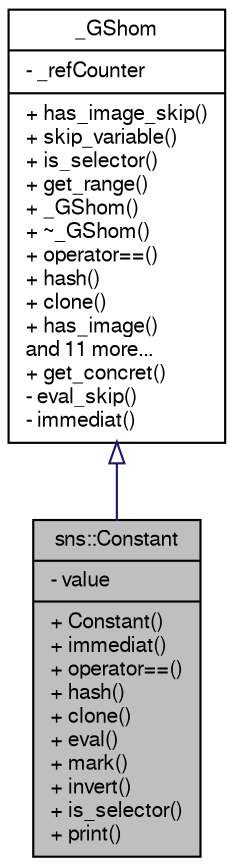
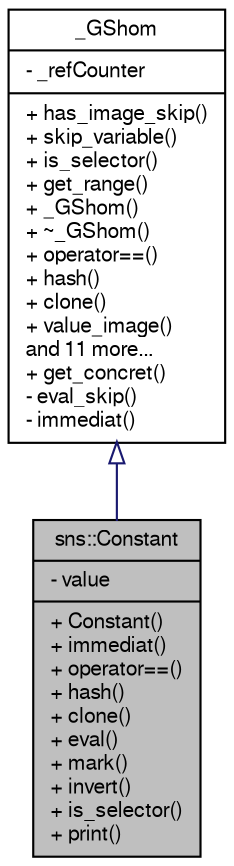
node "_GShom": text "+ has_image()" -> "+ value_image()"
